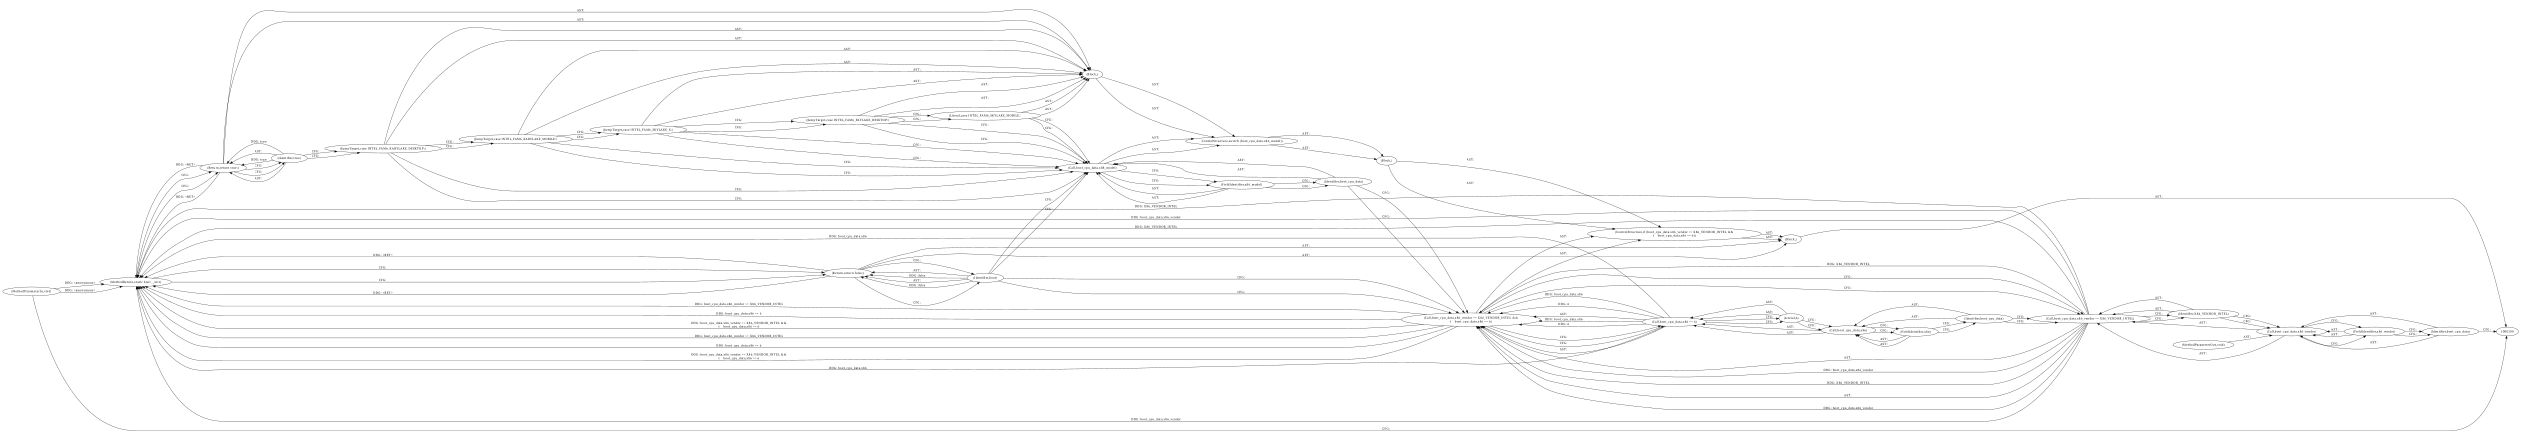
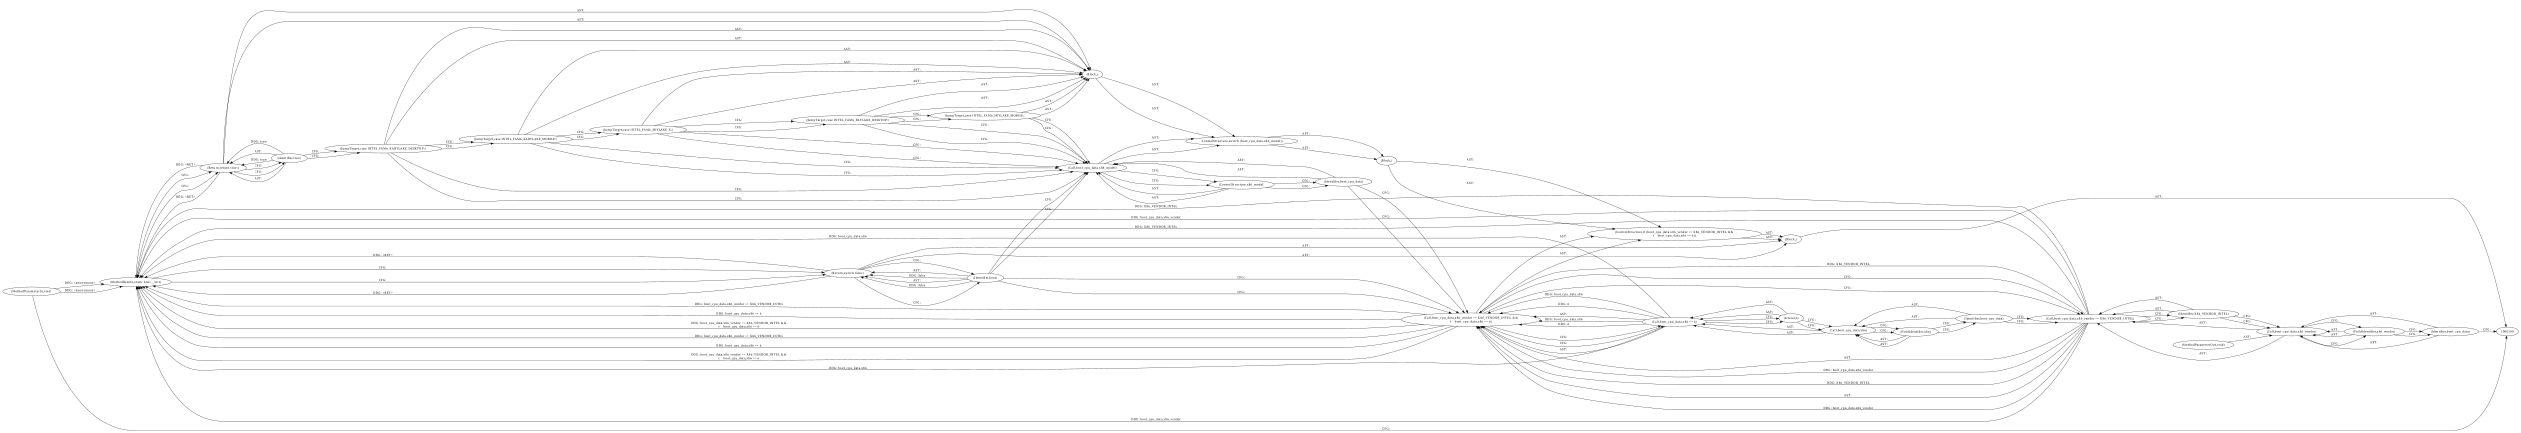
node "(Literal,case INTEL_FAM6_SKYLAKE_MOBILE:)": label "(Literal,case INTEL_FAM6_SKYLAKE_MOBILE:)" -> "(JumpTarget,case INTEL_FAM6_SKYLAKE_MOBILE:)"
node "(FieldIdentifier,x86_model)": label "(FieldIdentifier,x86_model)" -> "(ControlStructure,x86_model)"
node "(Return,return false;)": label "(Return,return false;)" -> "(Return,switch false;)"
node "(Call,boot_cpu_data.x86)": label "(Call,boot_cpu_data.x86)" -> "(Call,bool_cpu_data.x86)"
